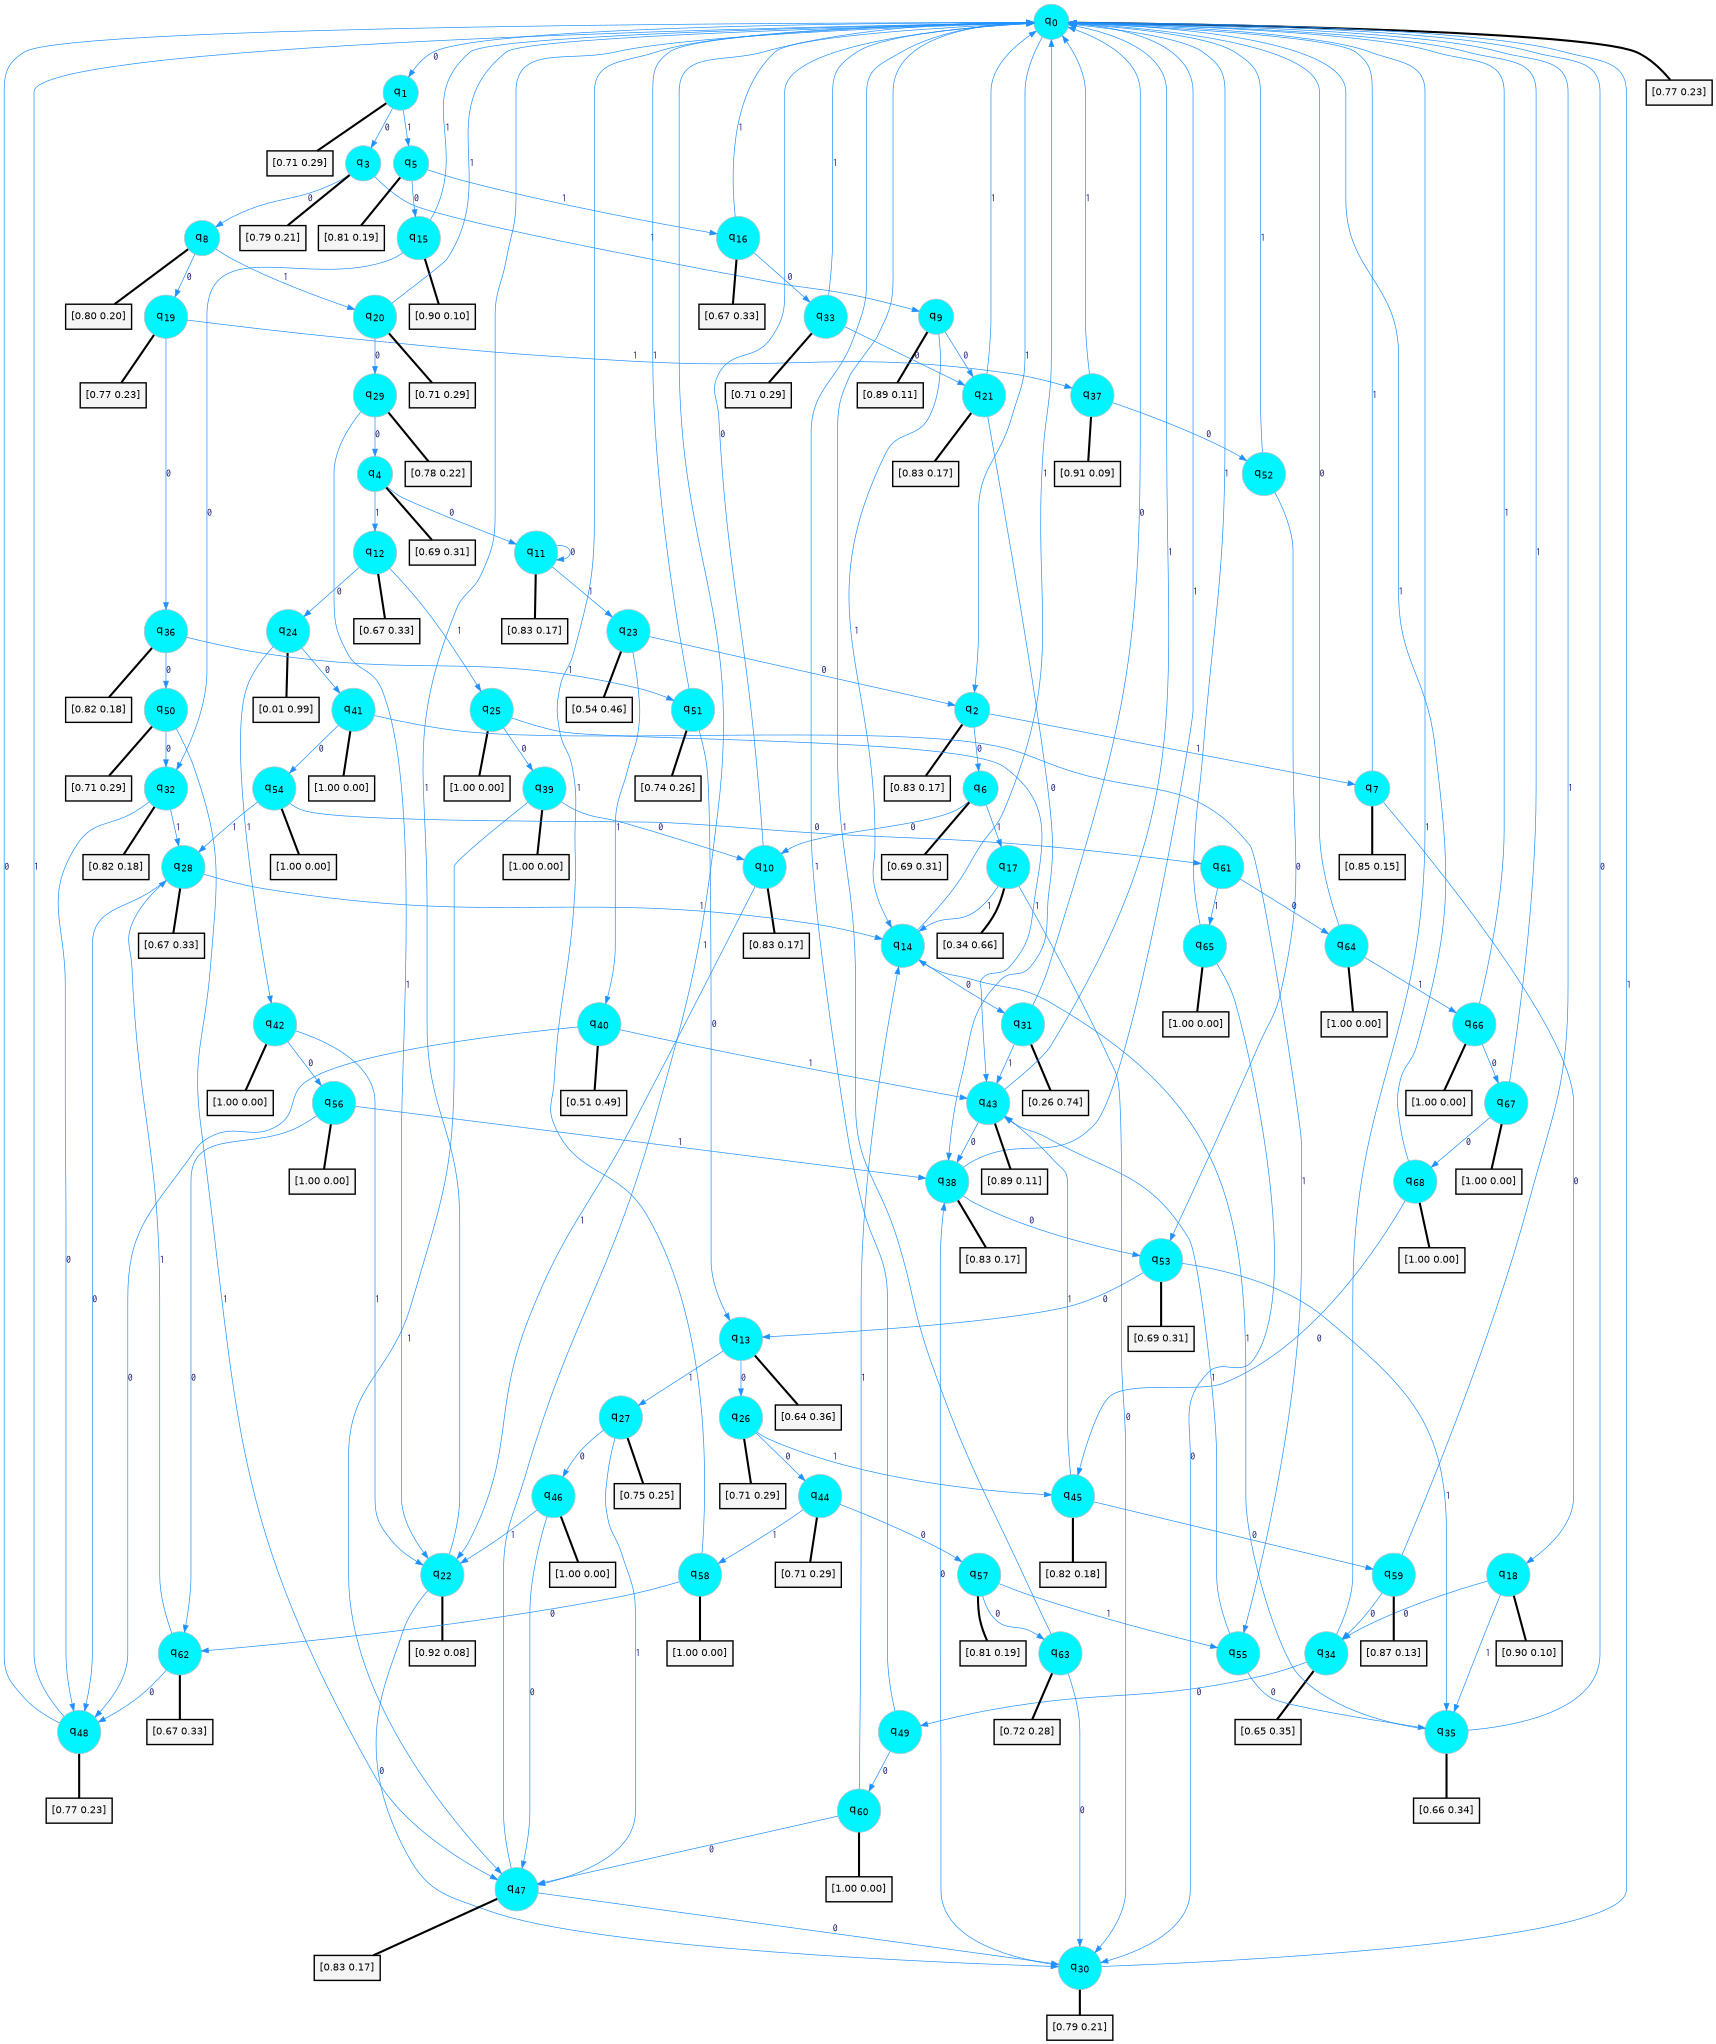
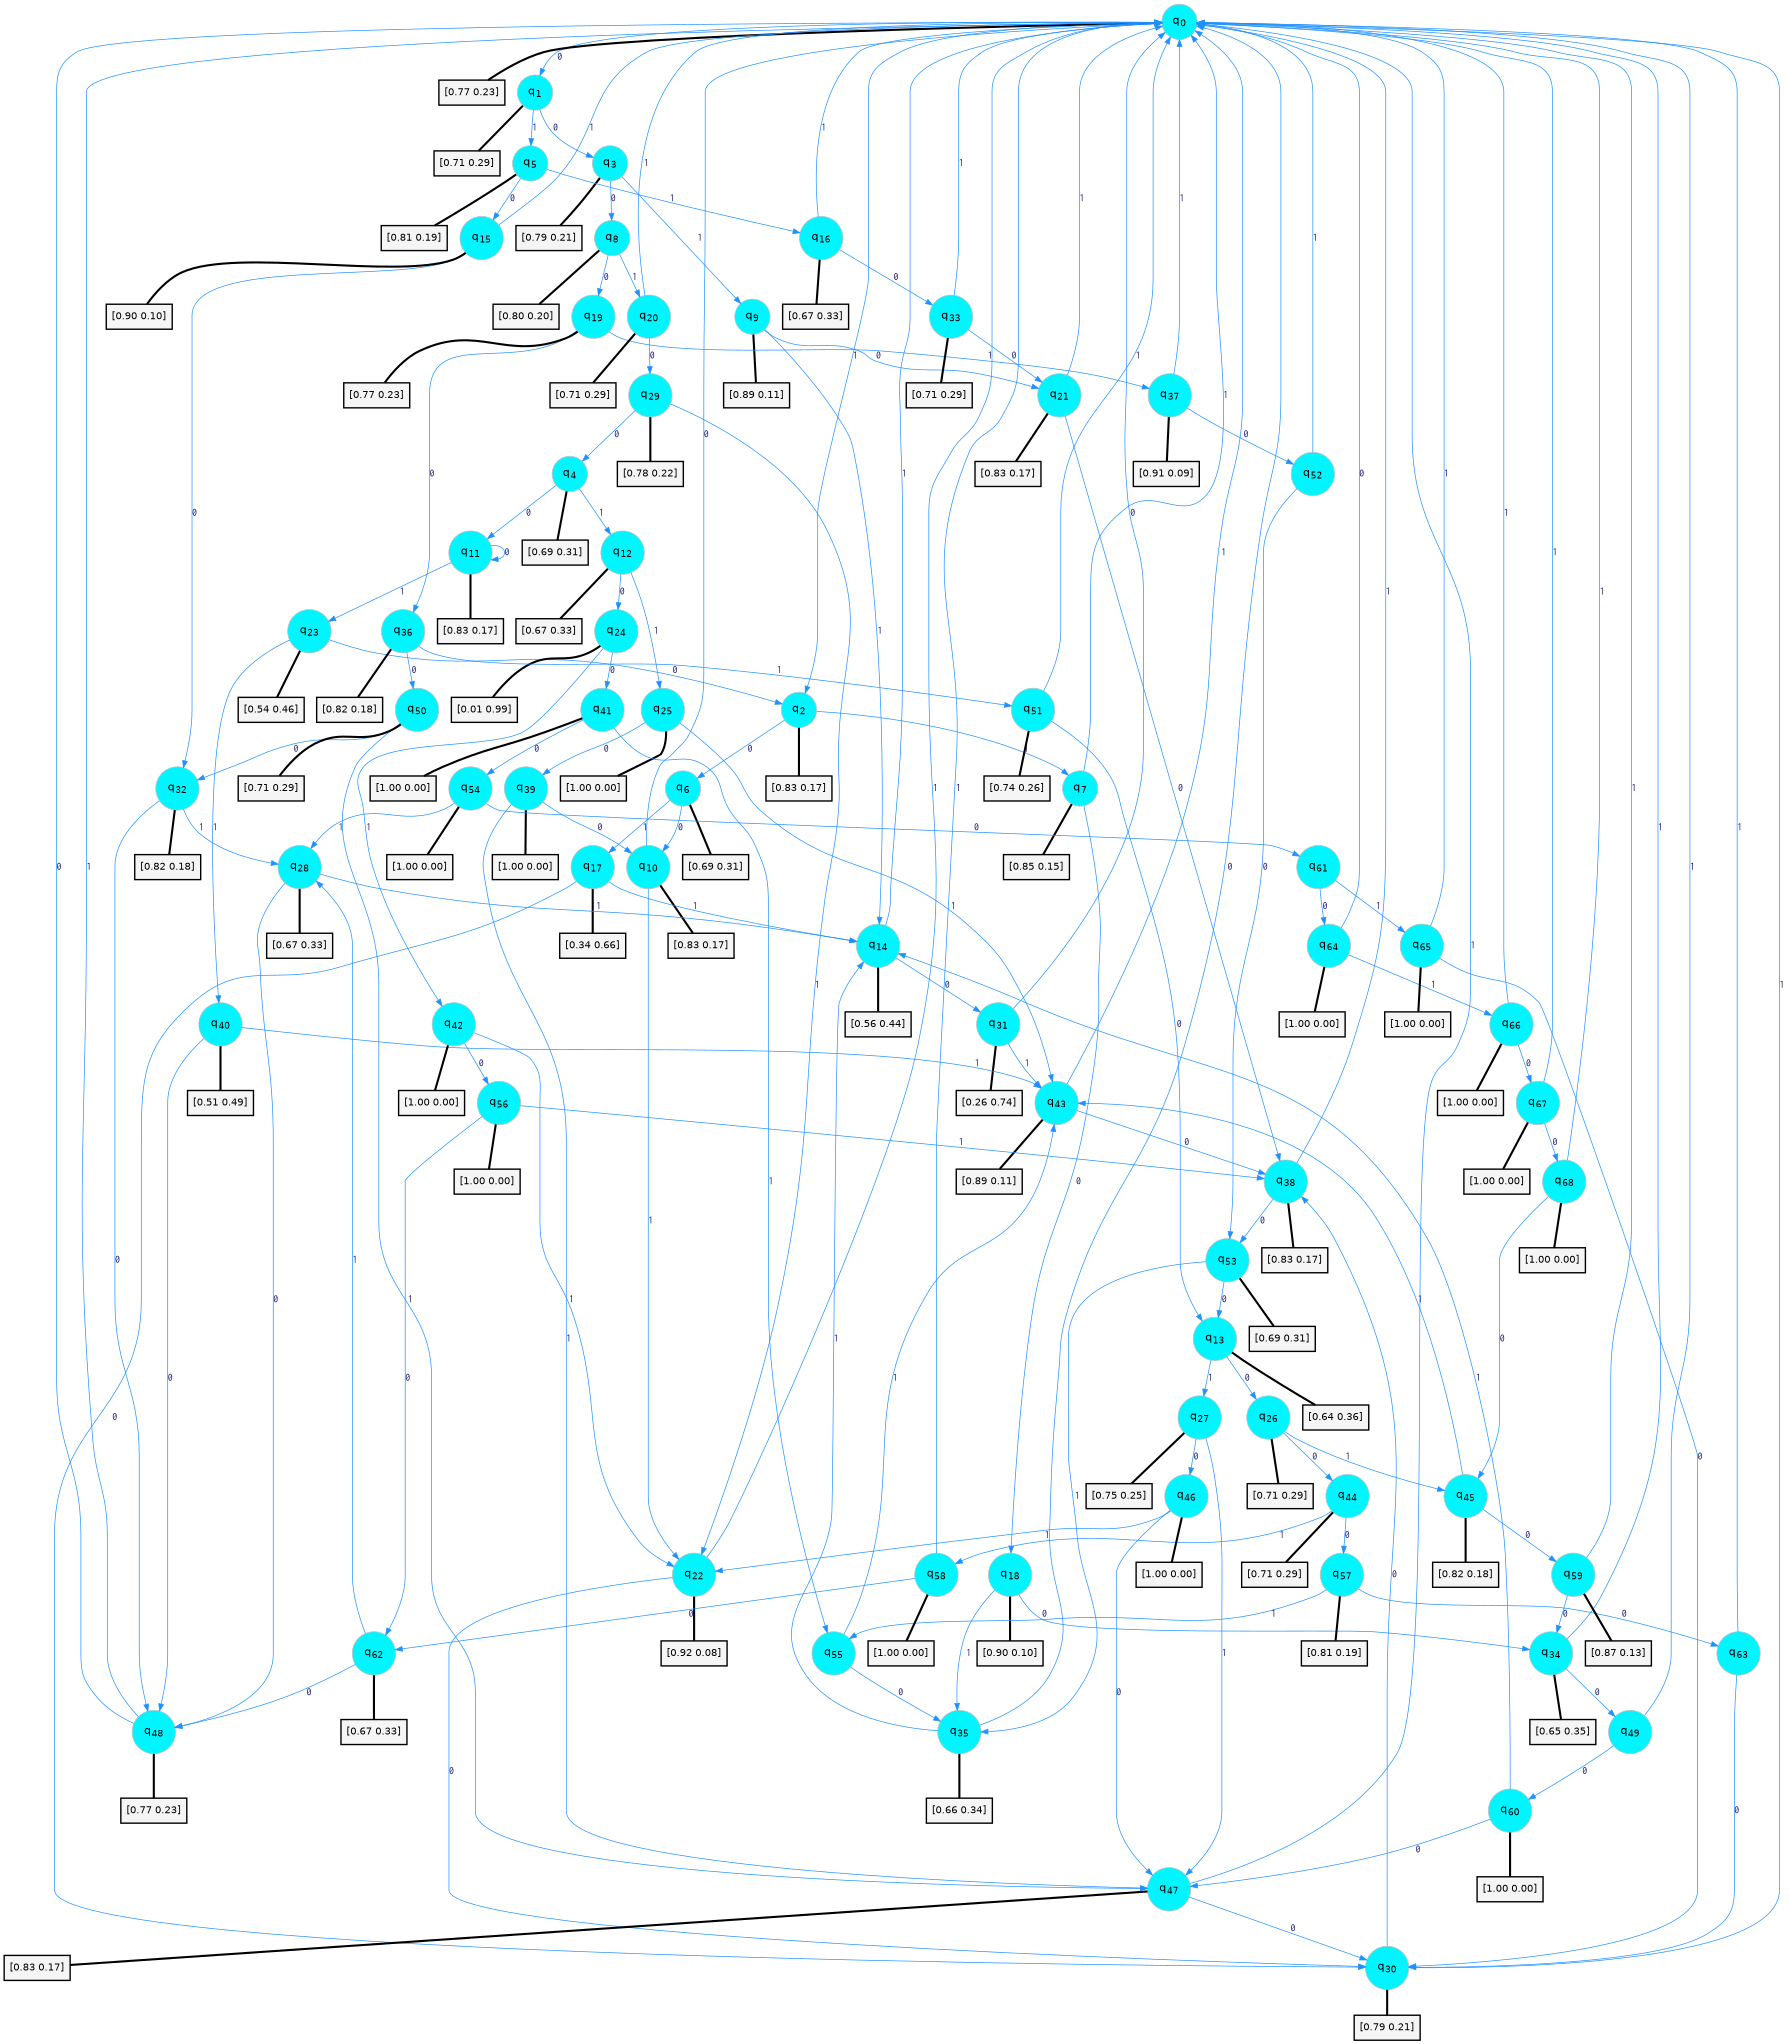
node "[0.56 0.44]": added
node "[0.72 0.28]": removed
